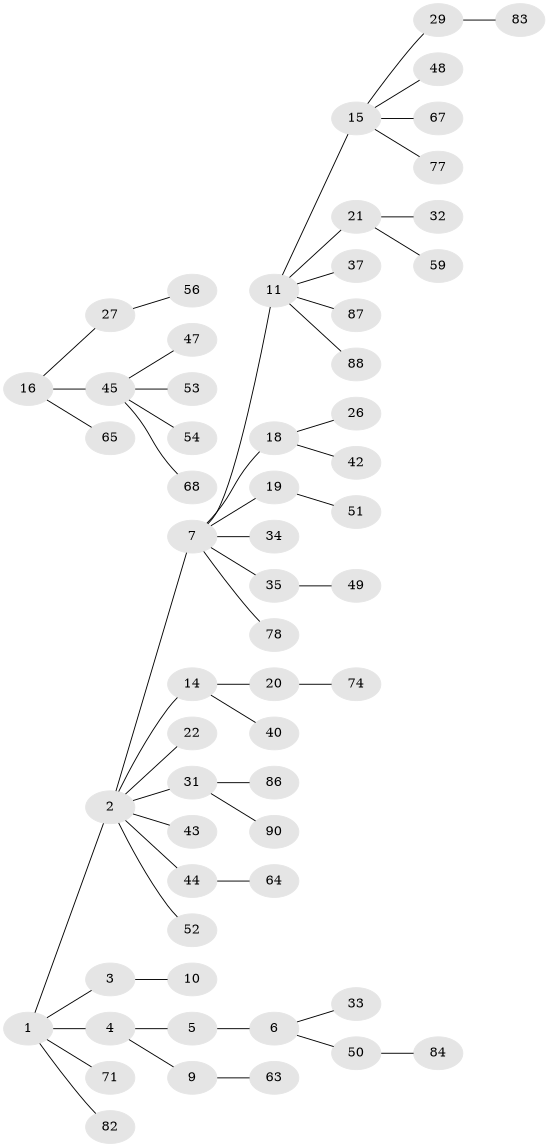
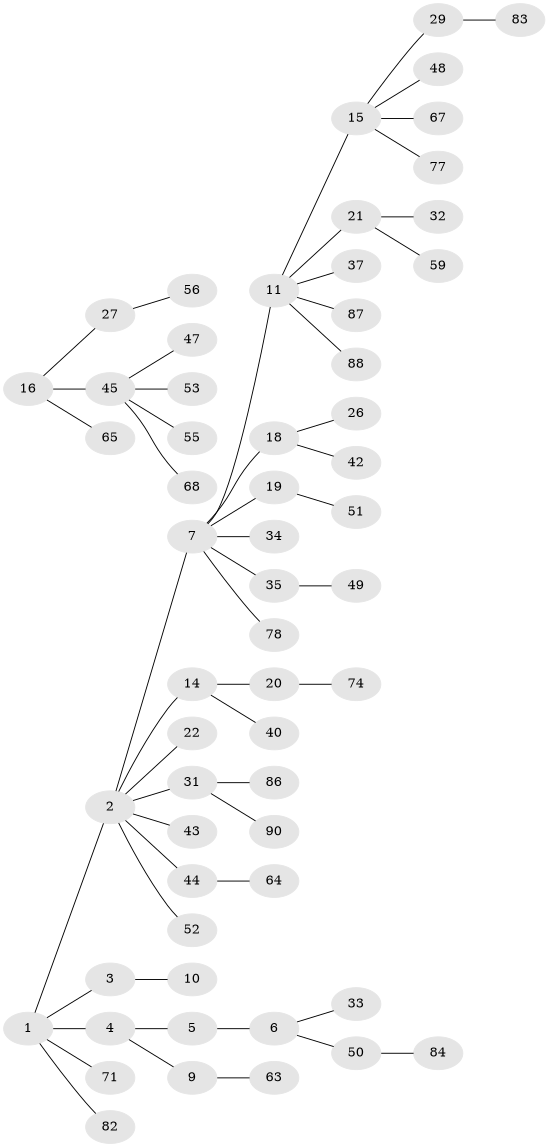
node "54": label "54" -> "55"
